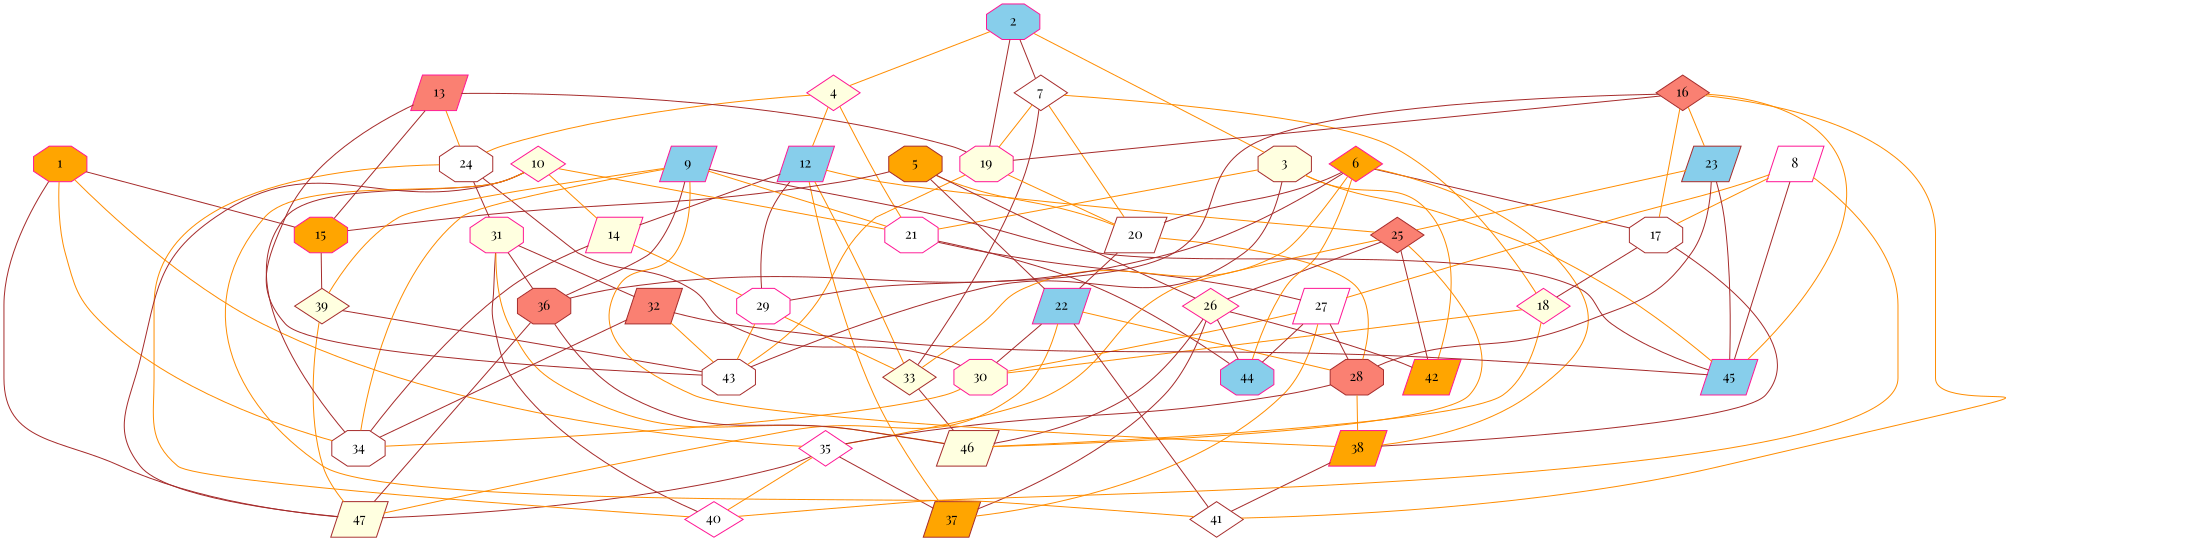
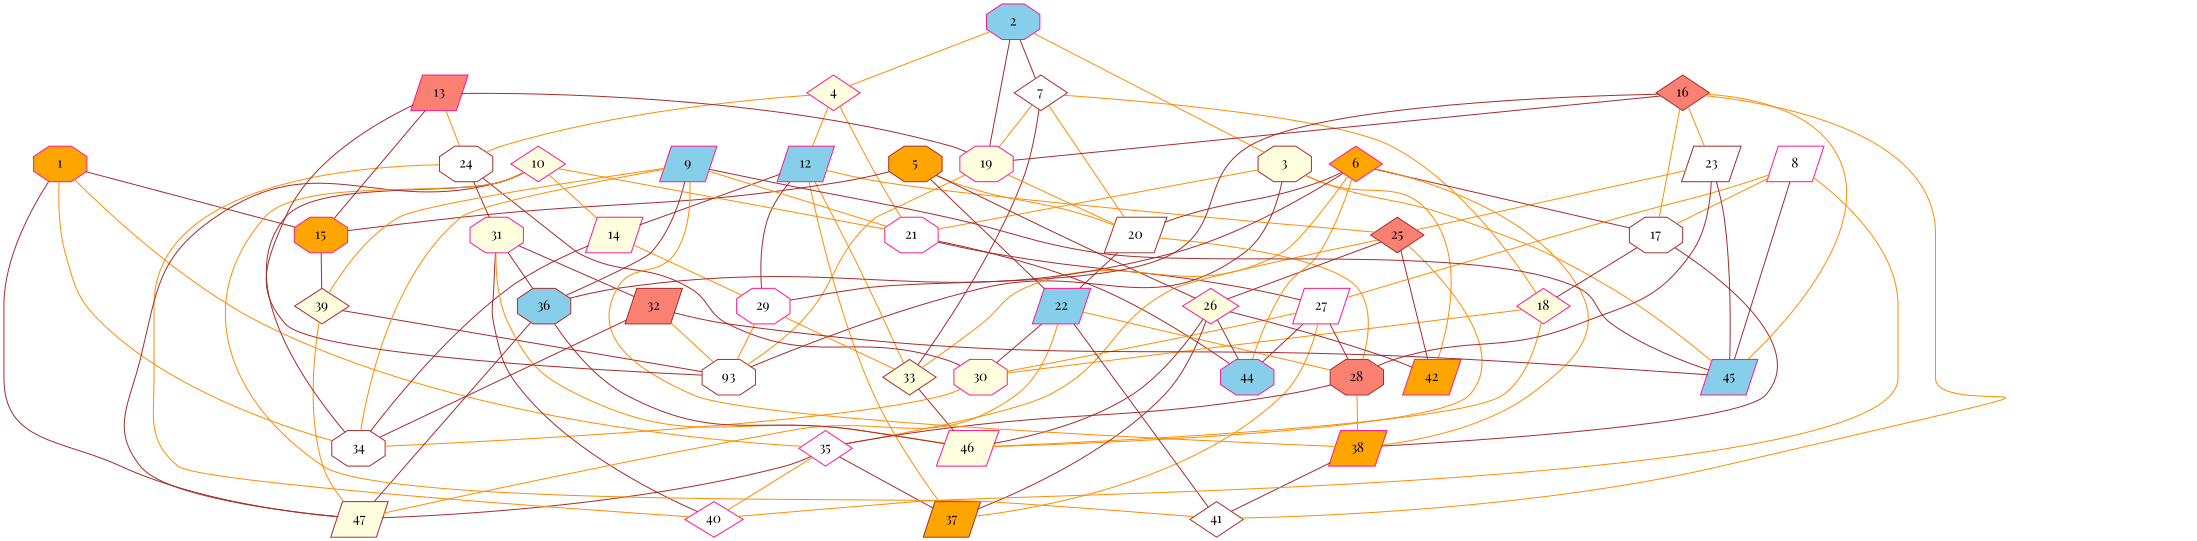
node "23": fillcolor skyblue -> white
node "36": fillcolor salmon -> skyblue
node "43": label "43" -> "93"
node "46": color brown -> deeppink
